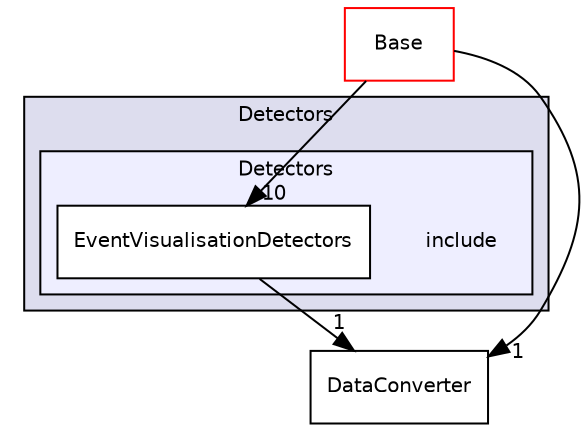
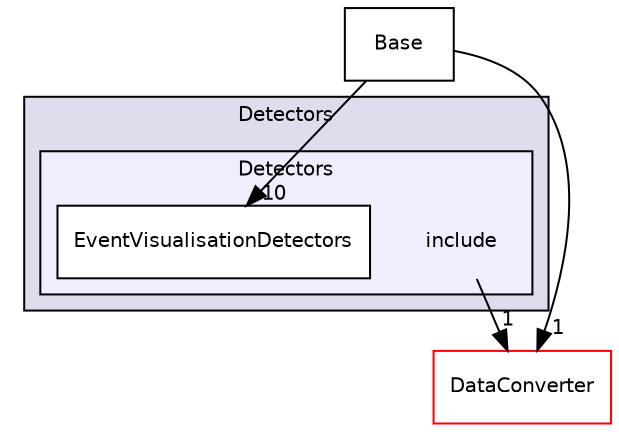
node "Base": color red -> black
edge "EventVisualisationDetectors" -> "DataConverter": now "include" -> "DataConverter"
node "DataConverter": color black -> red
